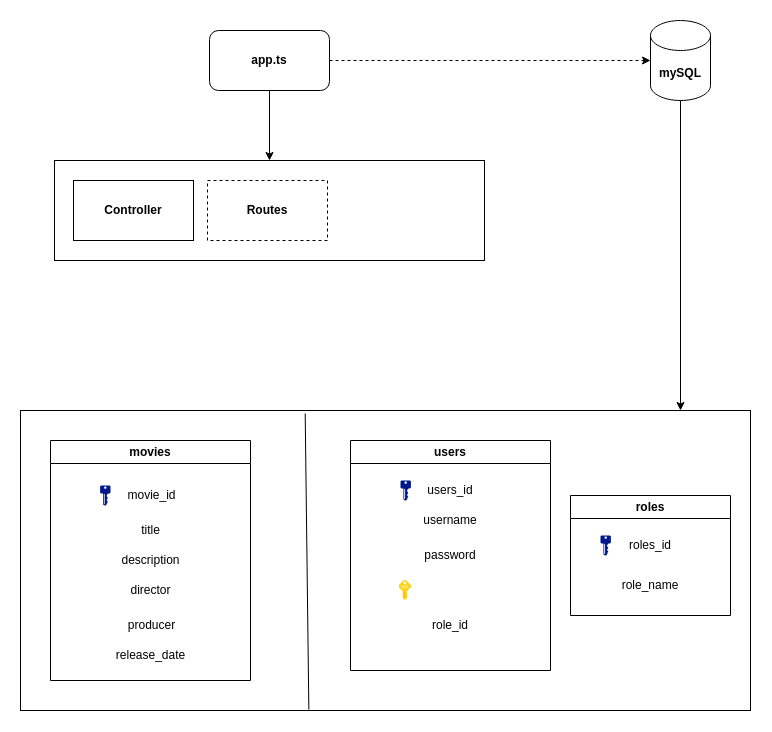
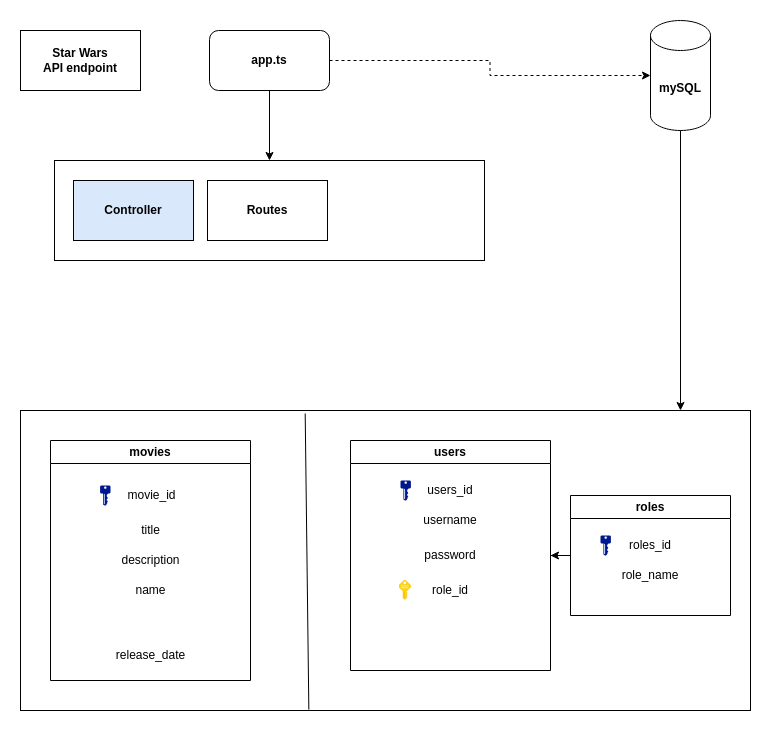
node "Star Wars API endpoint": added
node "mySQL": size 60x80 -> 60x110
node "Controller": fillcolor #ffffff -> #dae8fc
node "Routes": style dashed -> solid
edge "roles" -> "users": added
node "role_name": moved (651, 586) -> (651, 576)
node "director": label "director" -> "name"
node "producer": removed
node "role_id": moved (451, 626) -> (451, 591)
